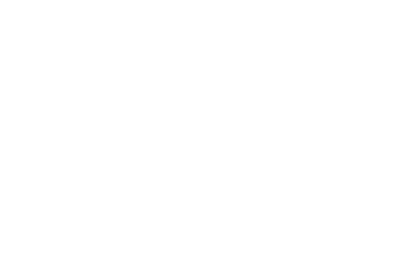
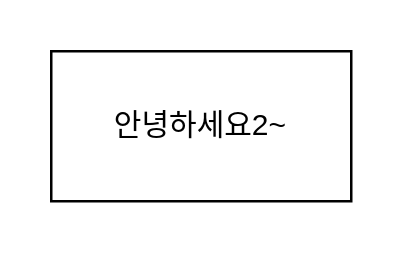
node "안녕하세요2~": added
